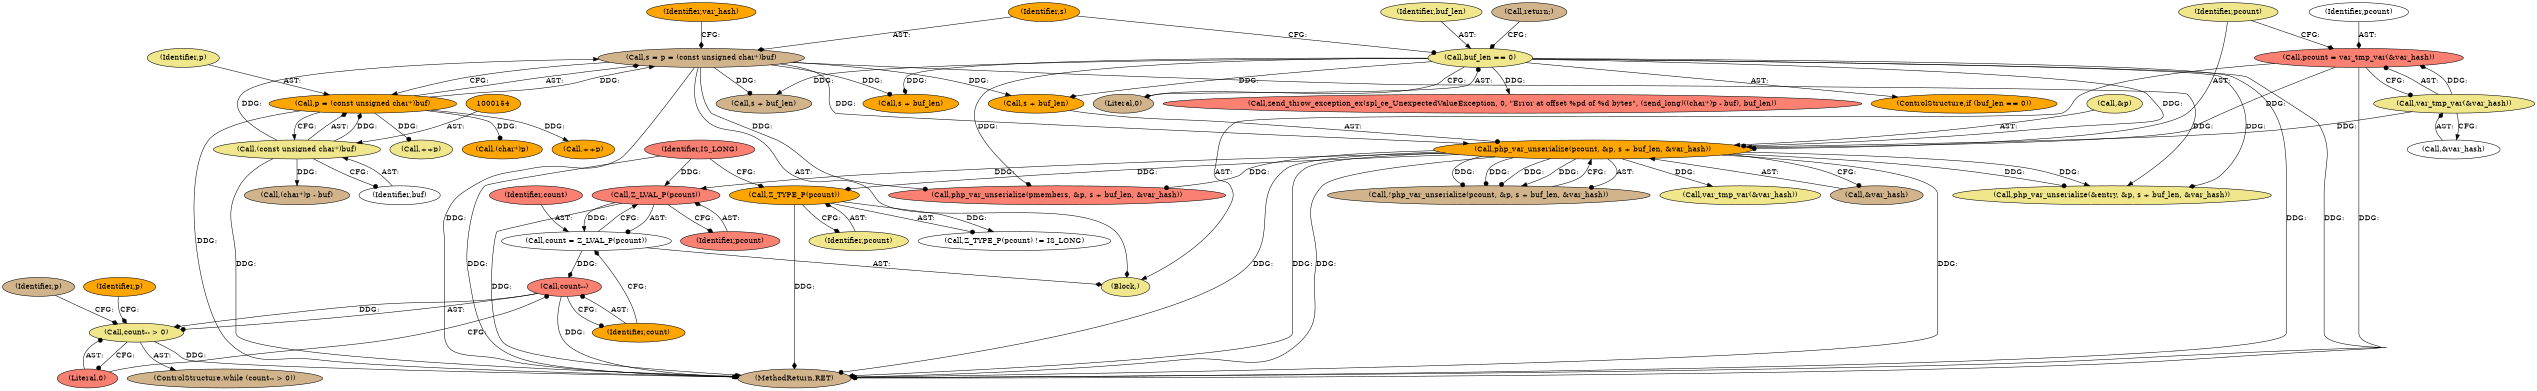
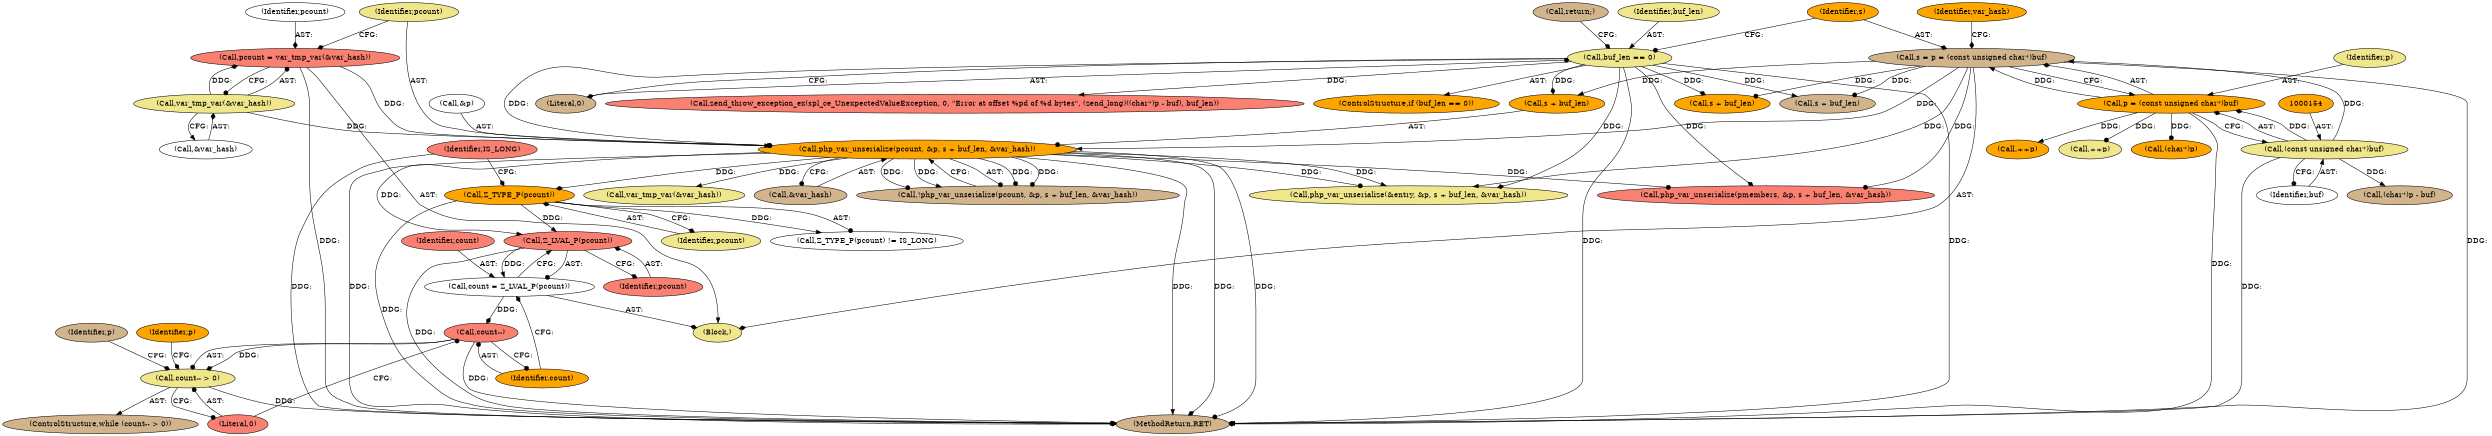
node "(Call,&p)": fillcolor khaki -> white
edge "(Identifier,IS_LONG)" -> "(Call,Z_LVAL_P(pcount))": now "(Call,Z_TYPE_P(pcount))" -> "(Call,Z_LVAL_P(pcount))"
